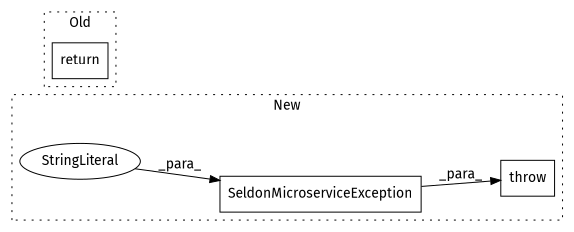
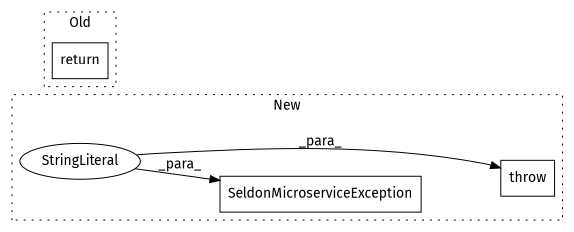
edge "SeldonMicroserviceException" -> "throw": now "StringLiteral" -> "throw"
